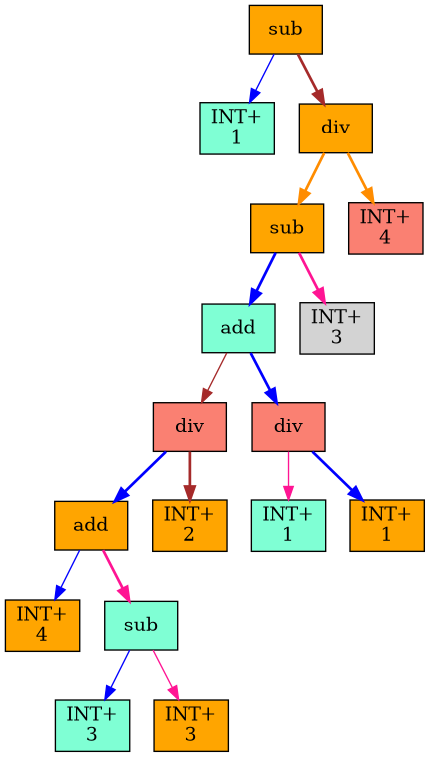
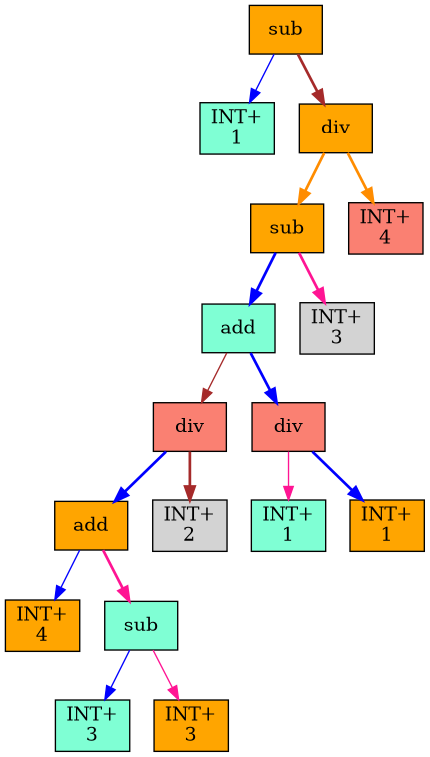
node "INT+ 2": fillcolor orange -> lightgrey
